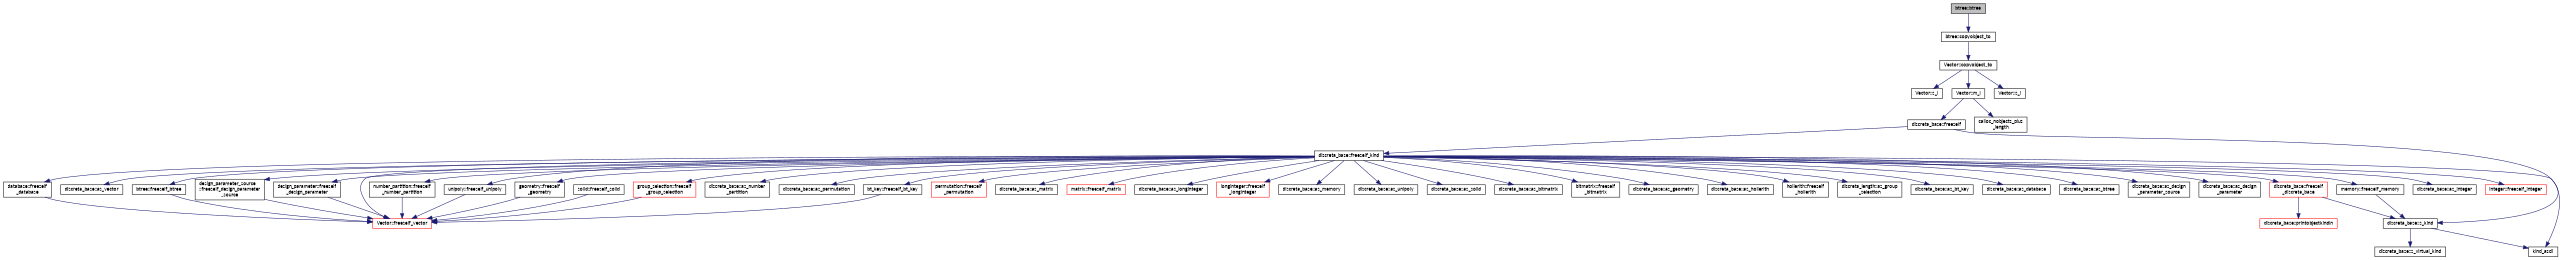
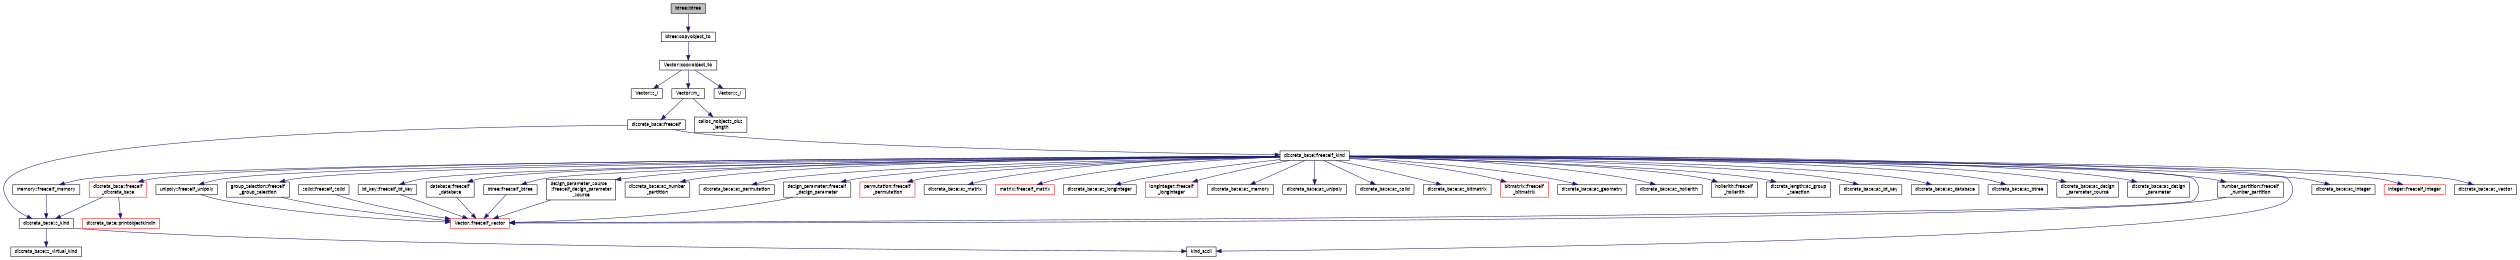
node "geometry::freeself _geometry": removed
node "group_selection::freeself _group_selection": color red -> black
node "bitmatrix::freeself _bitmatrix": color black -> red
